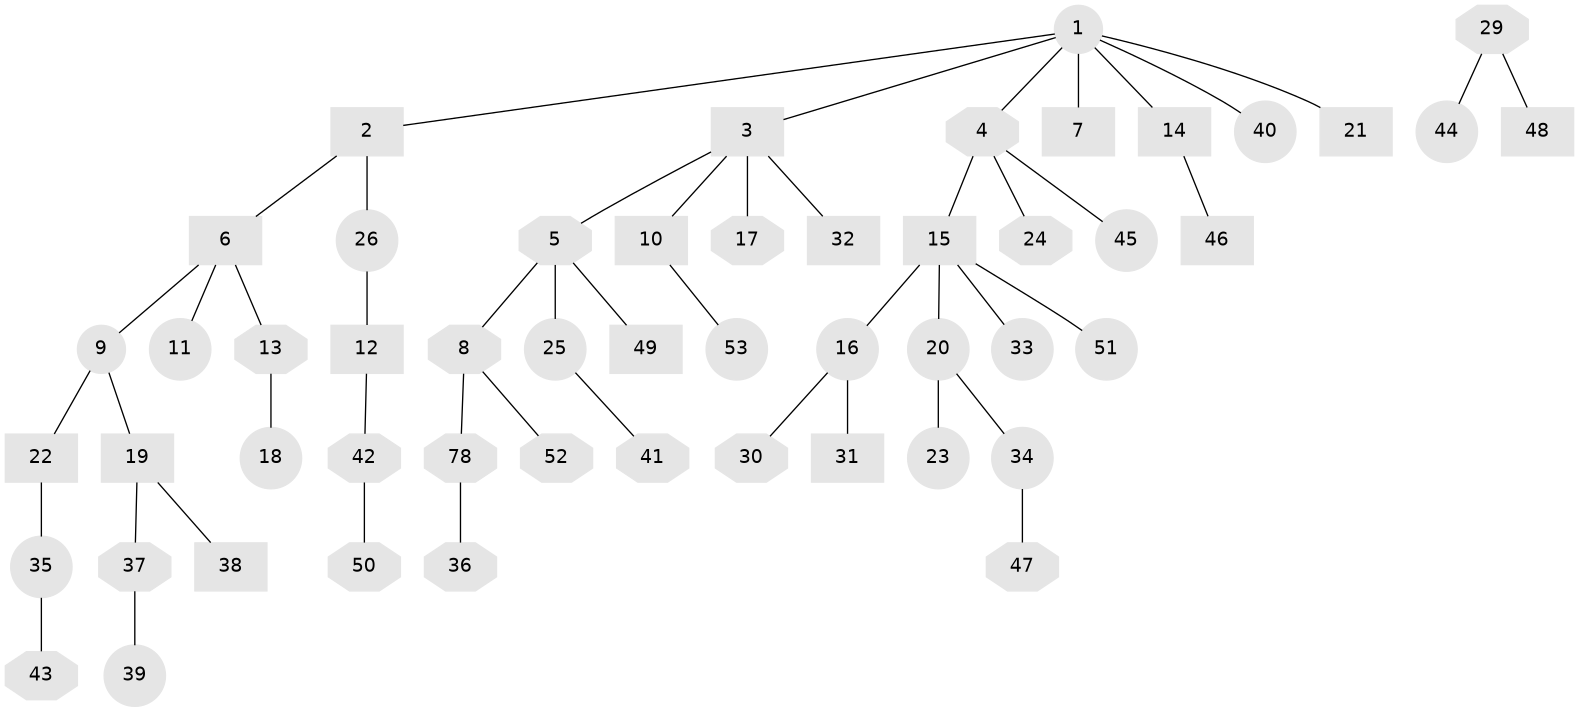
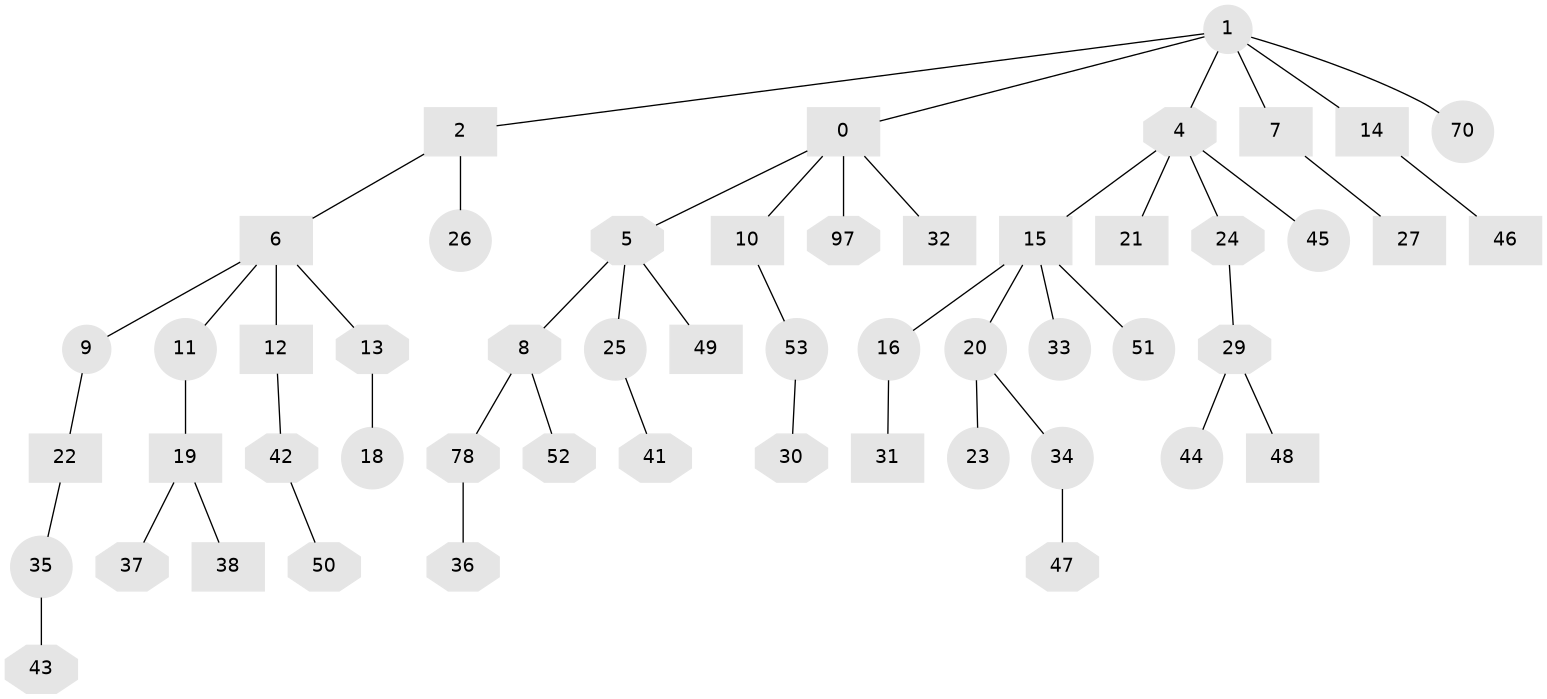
edge "1" -- "21": now "4" -- "21"
node "3": label "3" -> "0"
node "40": label "40" -> "70"
node "17": label "17" -> "97"
node "27": added
edge "24" -- "29": added
edge "26" -- "12": now "6" -- "12"
edge "9" -- "19": now "11" -- "19"
edge "16" -- "30": now "53" -- "30"
node "39": removed
